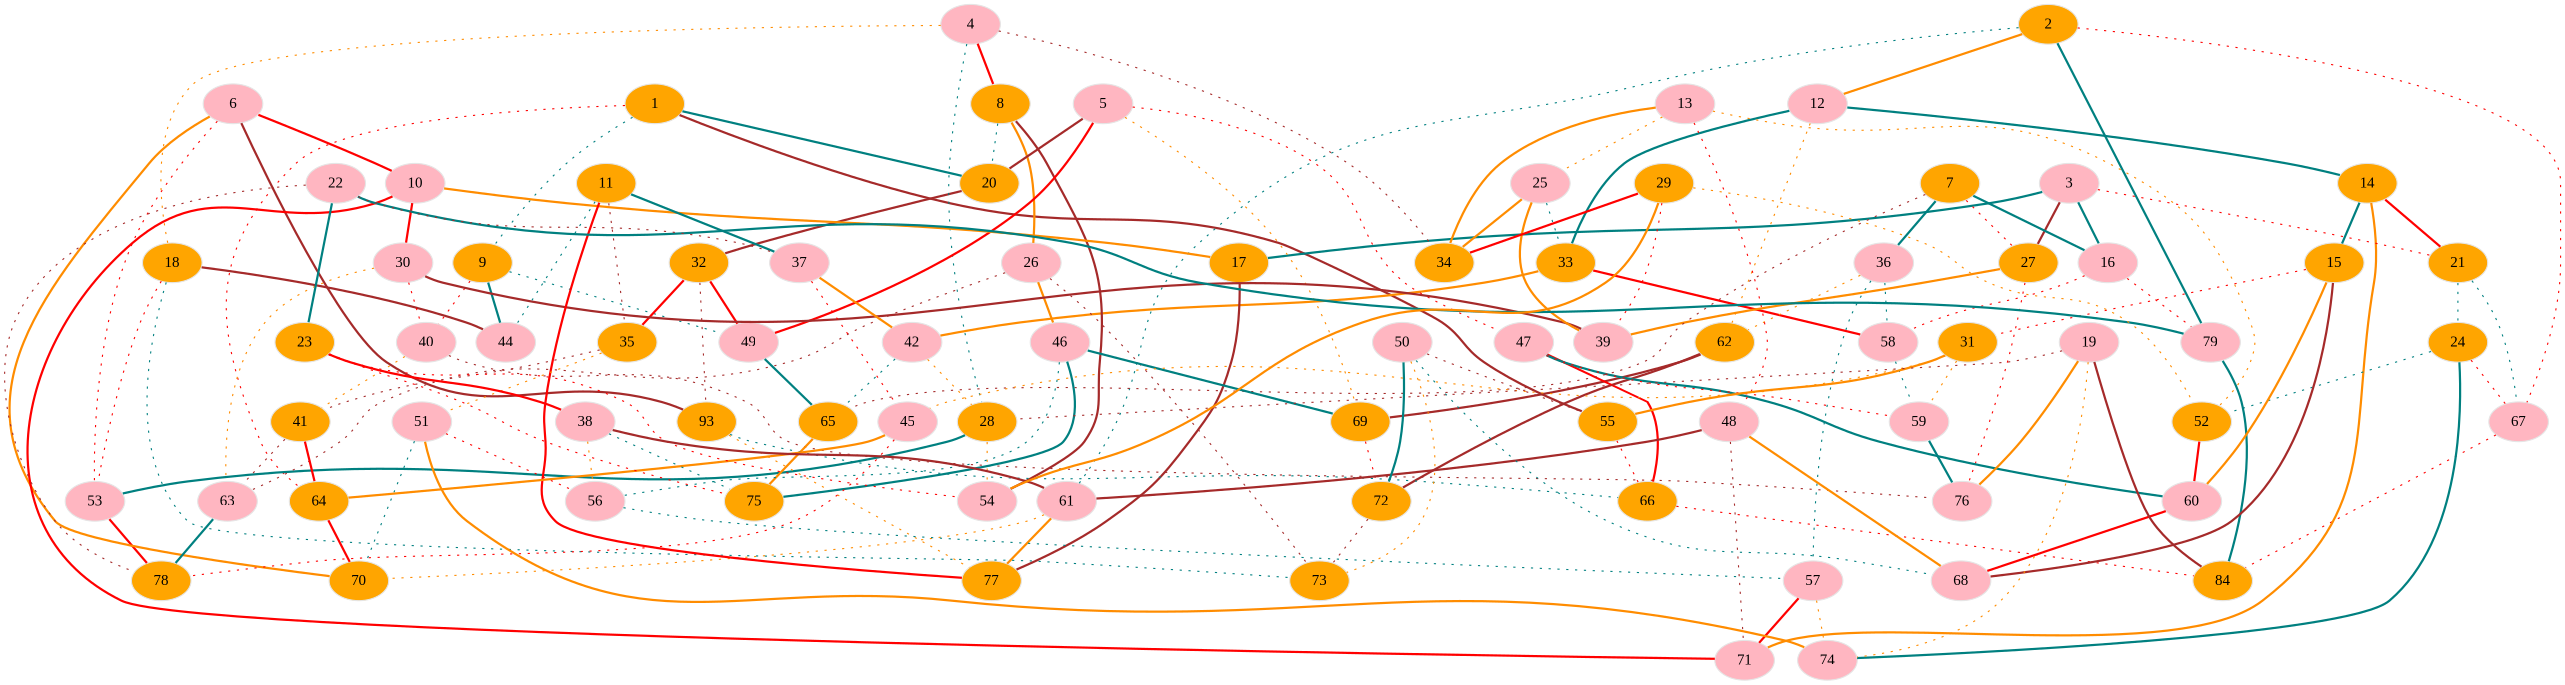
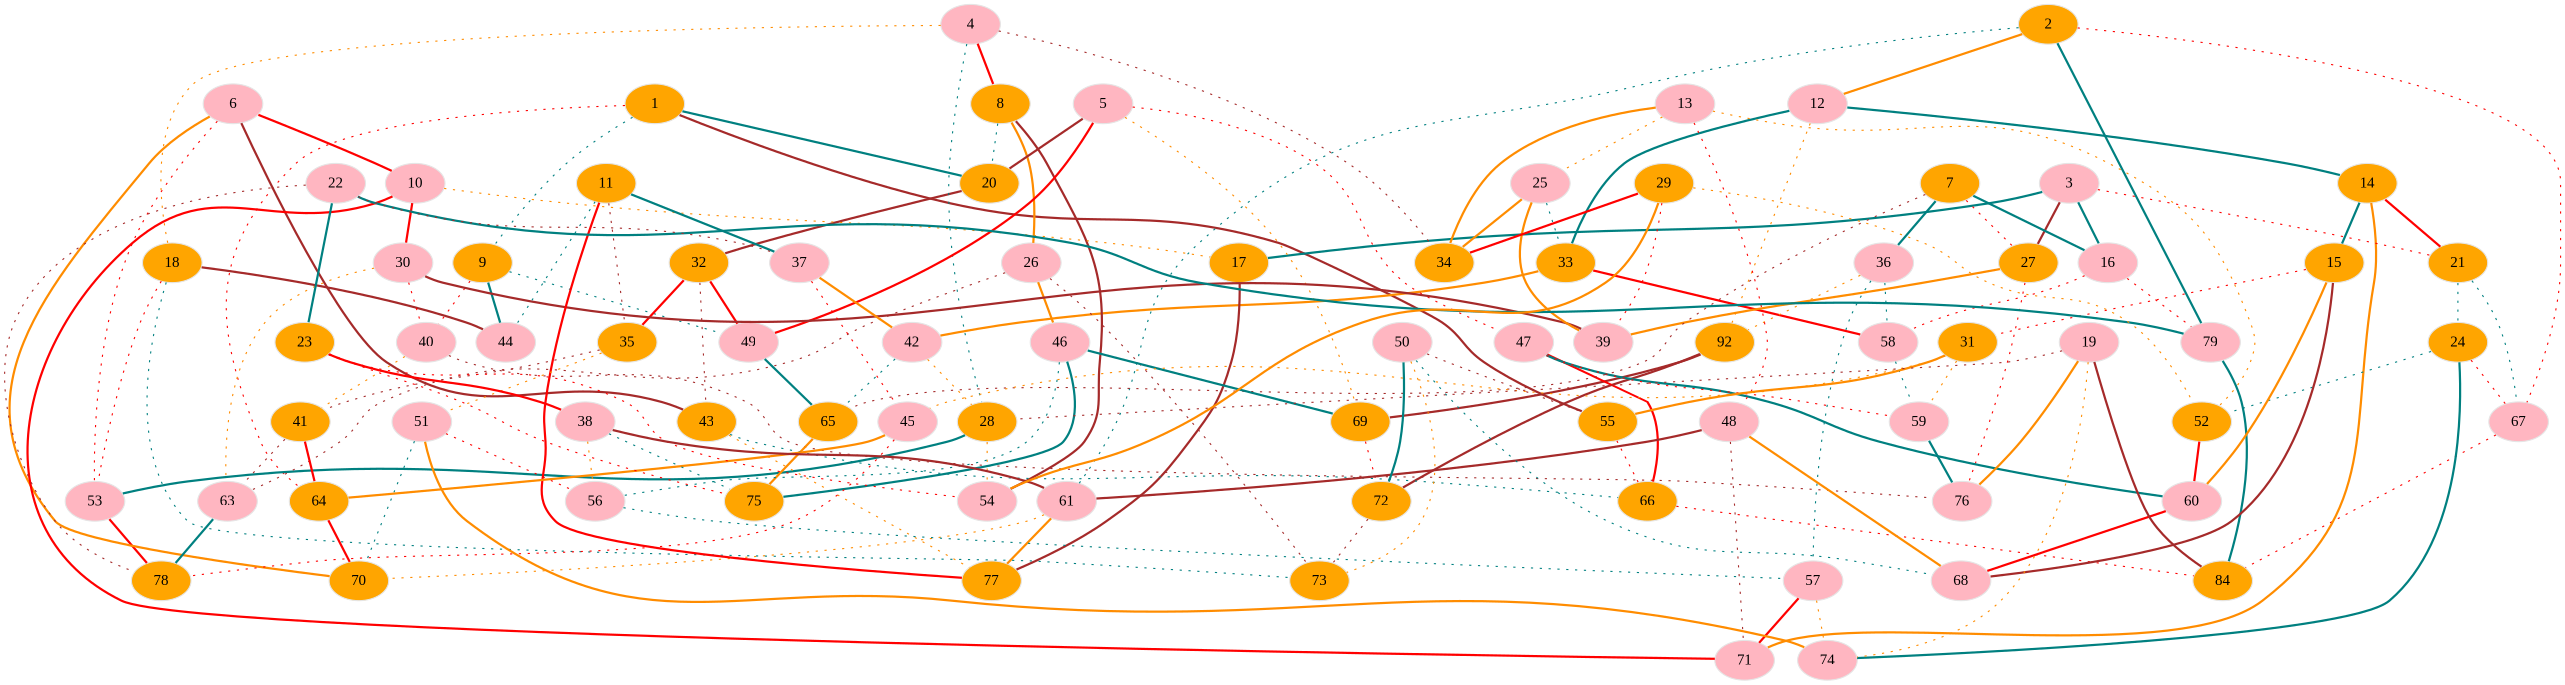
edge "10" -- "17": style bold -> dotted
node "62": label "62" -> "92"
node "93": label "93" -> "43"
